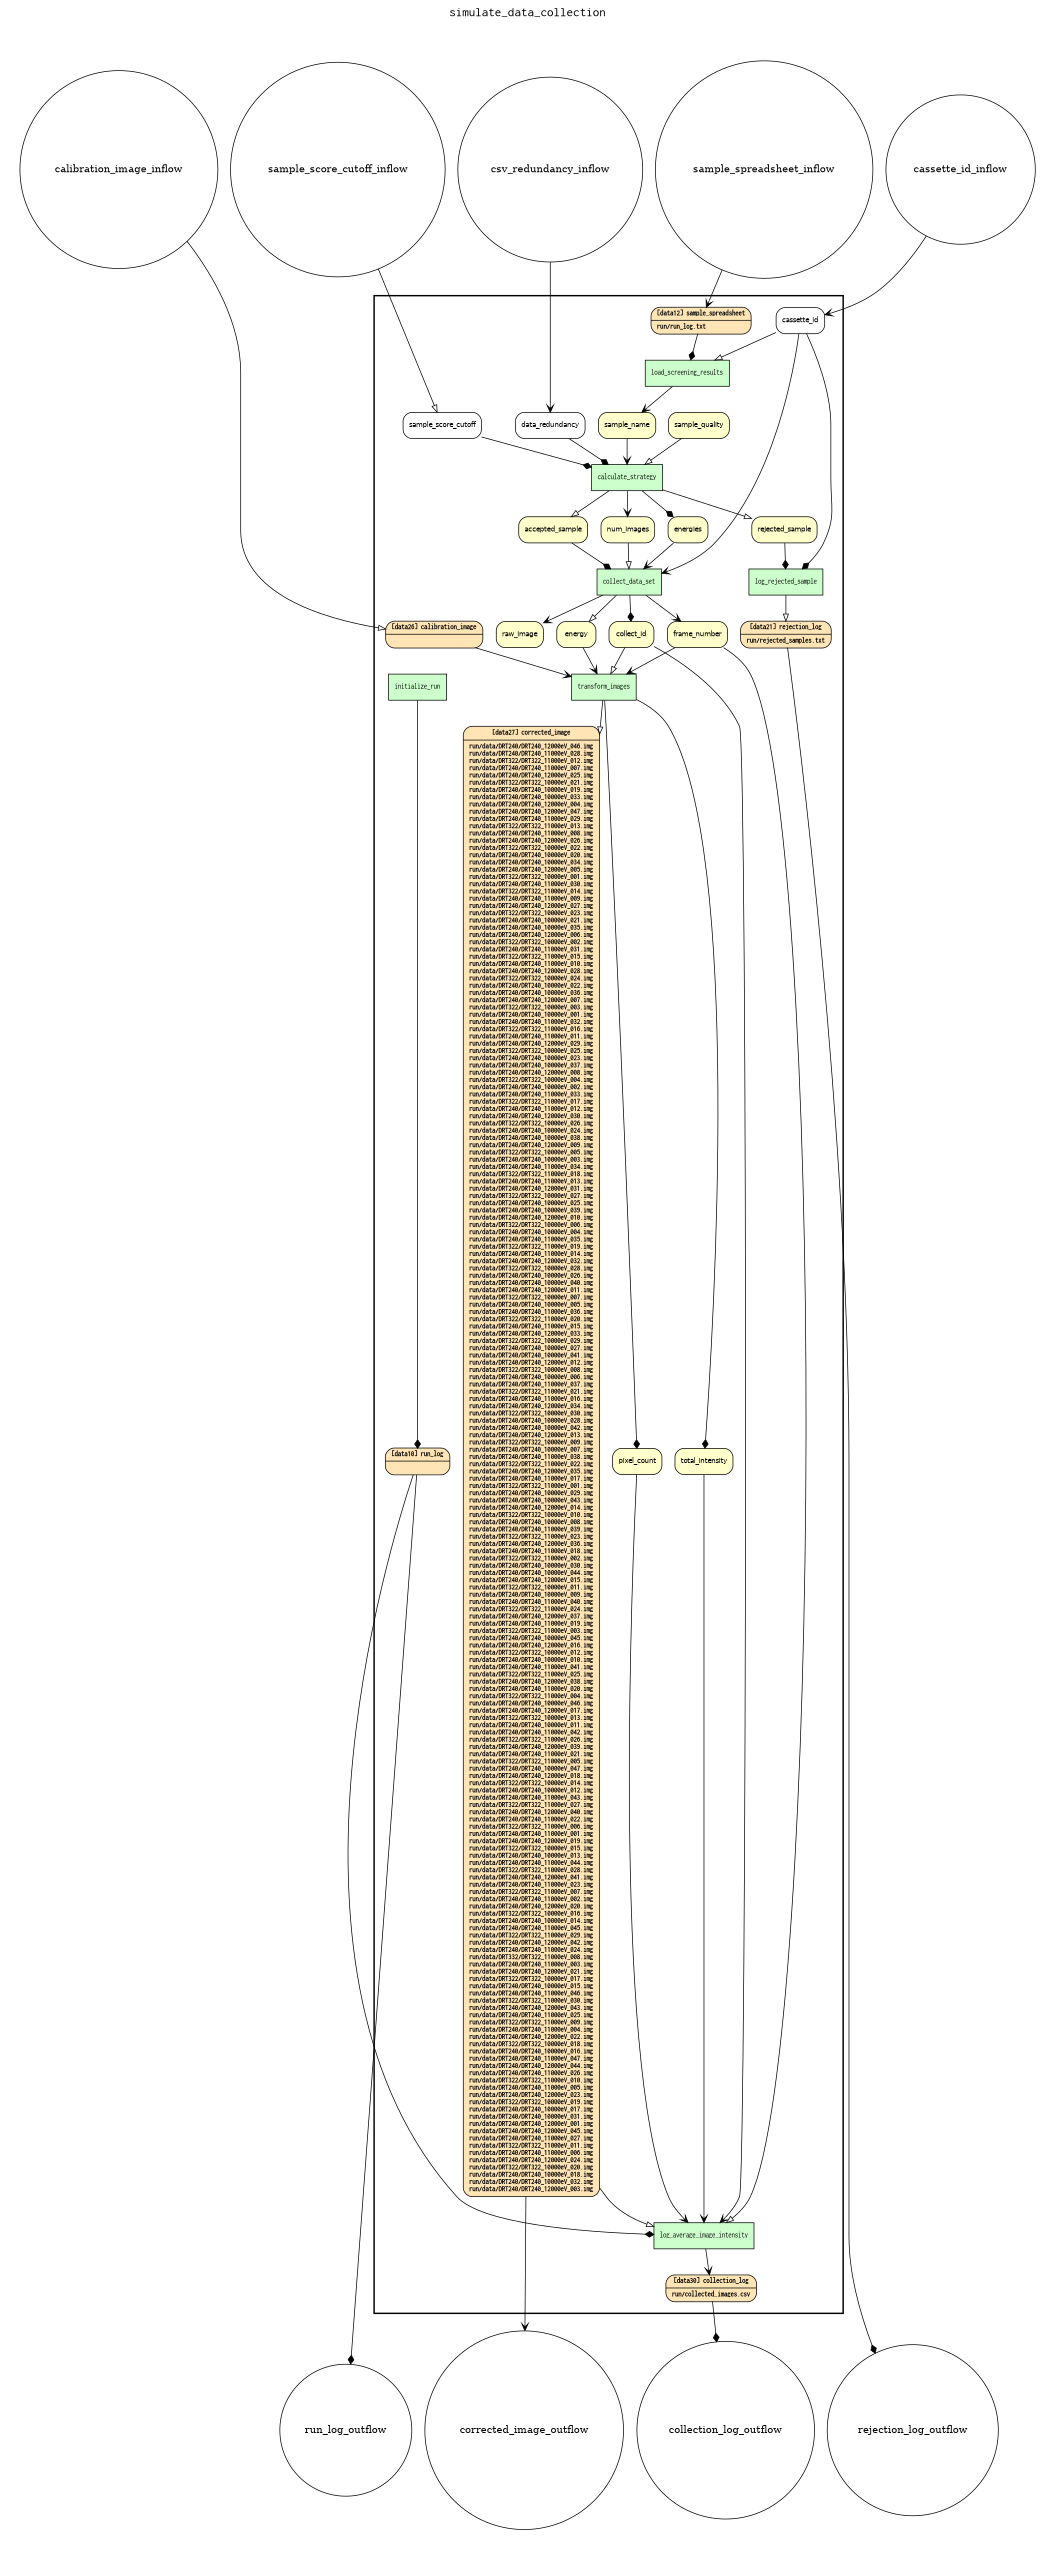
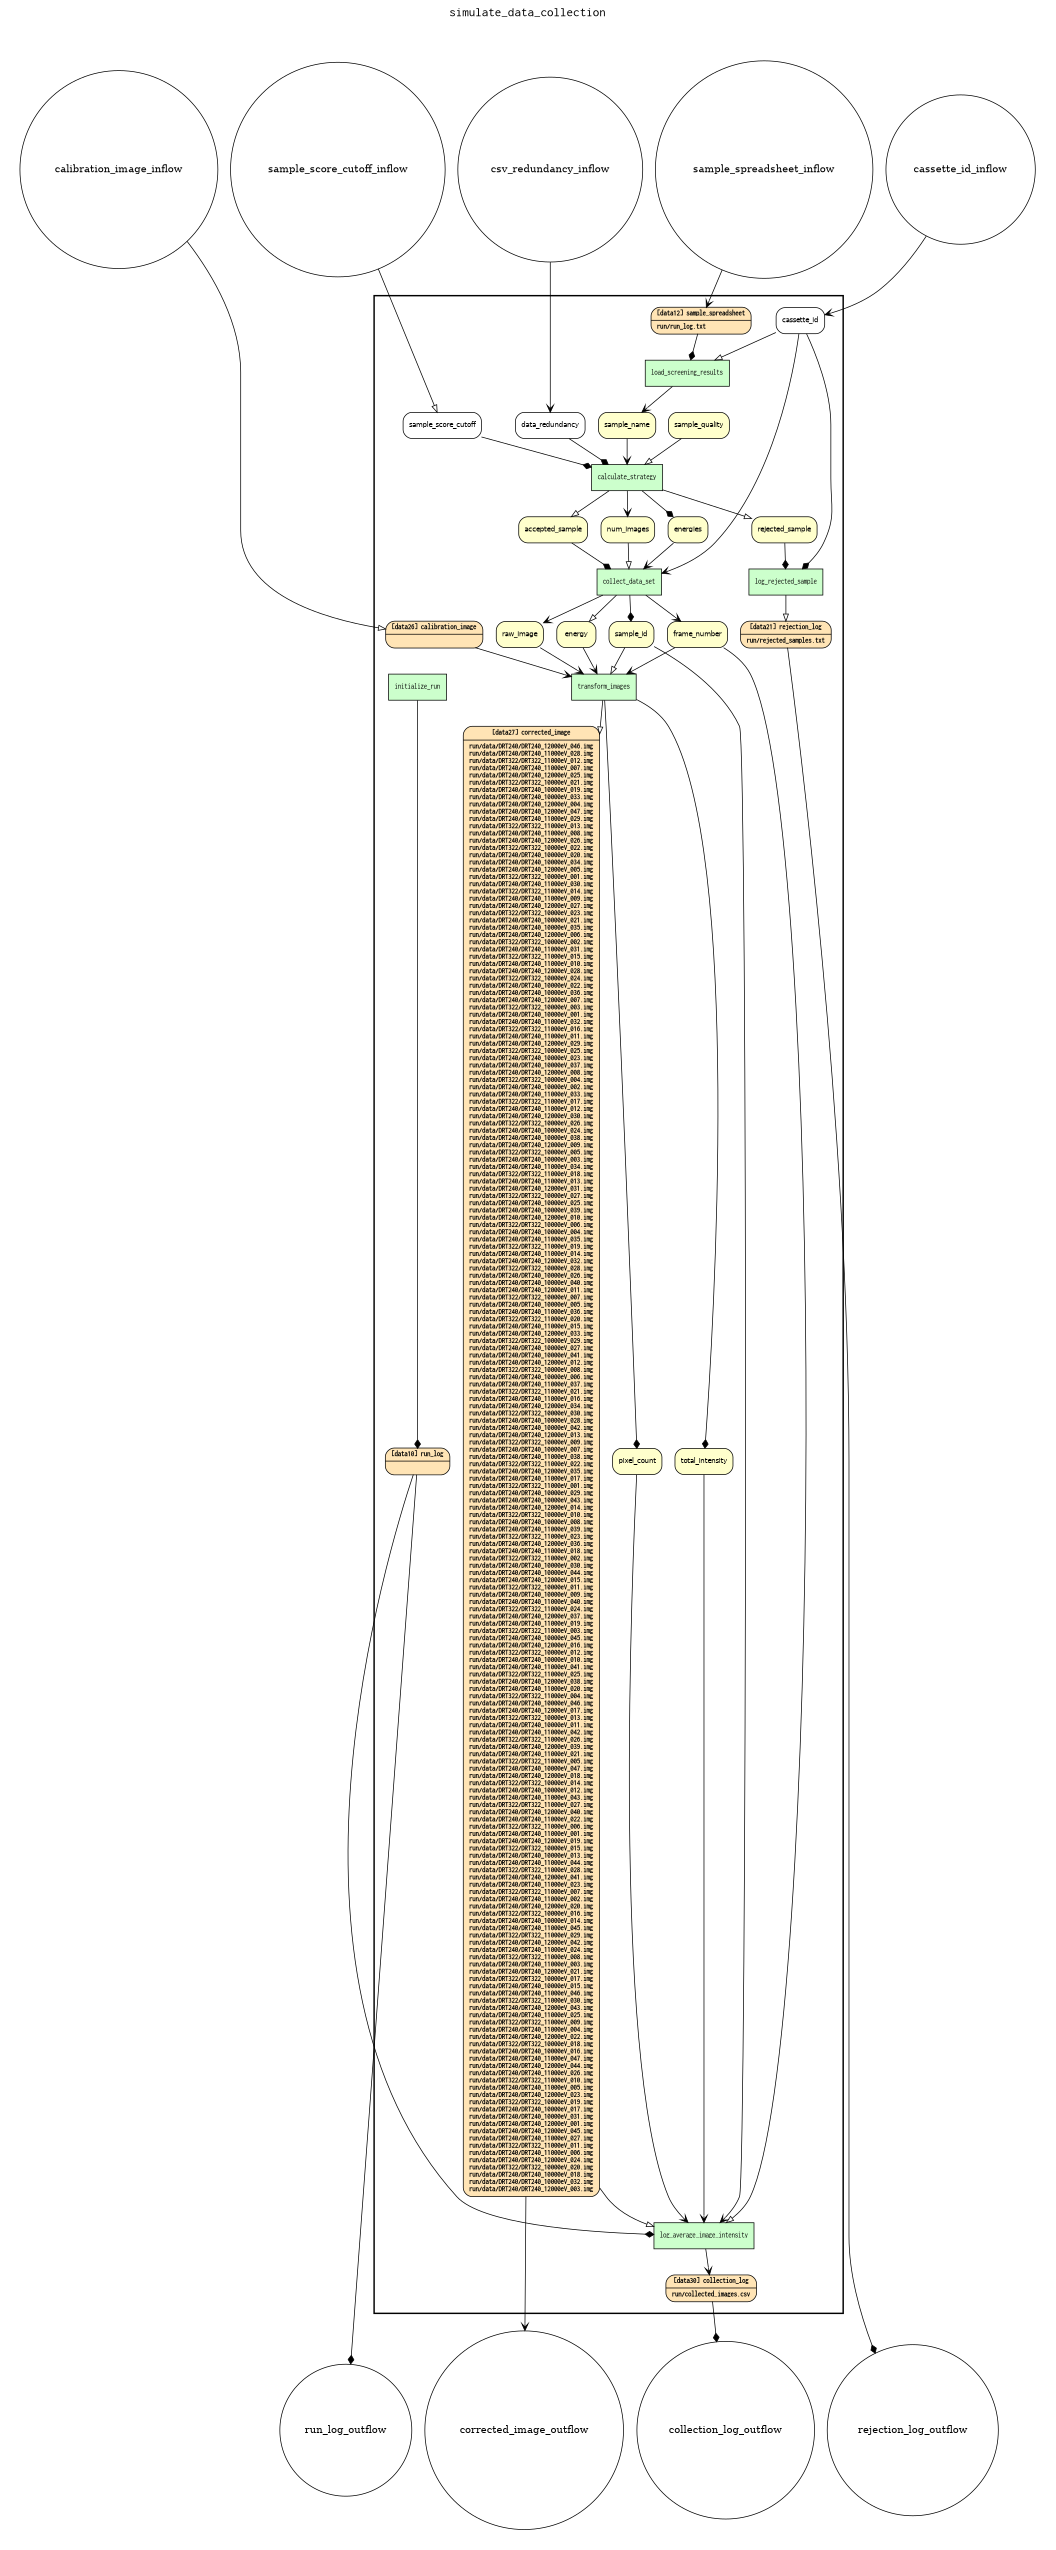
node "collect_id": label "collect_id" -> "sample_id"
edge "raw_image" -> "transform_images": added
node "[data27] corrected_image": text "run/data/DRT332/DRT322_11000eV_008.img" -> "run/data/DRT322/DRT322_11000eV_008.img"
